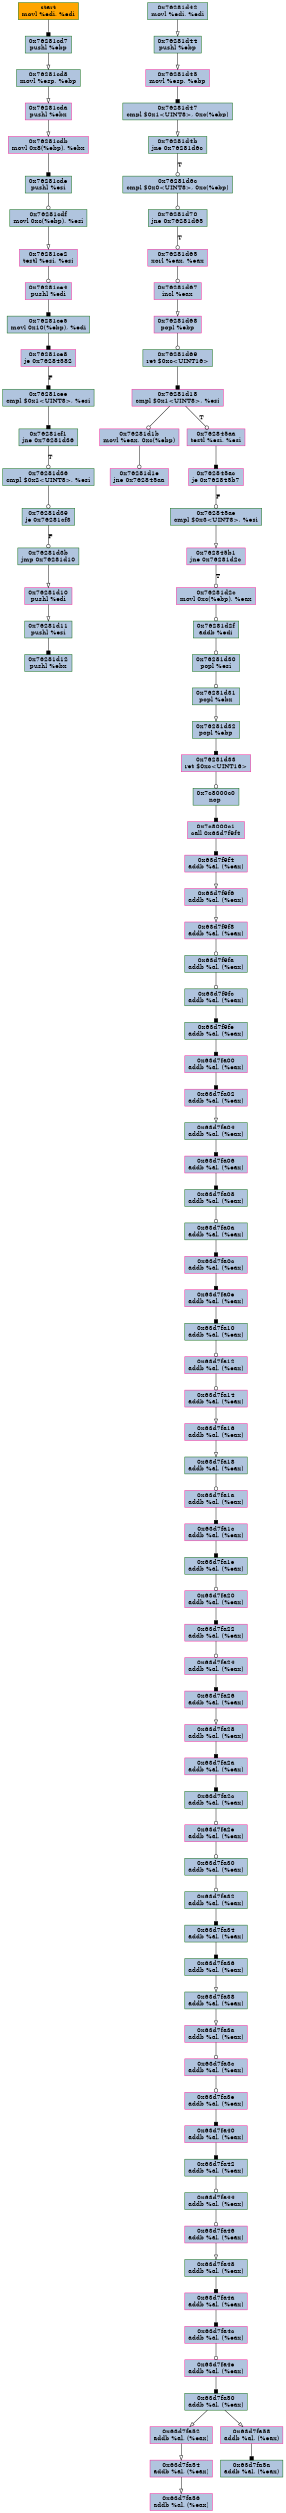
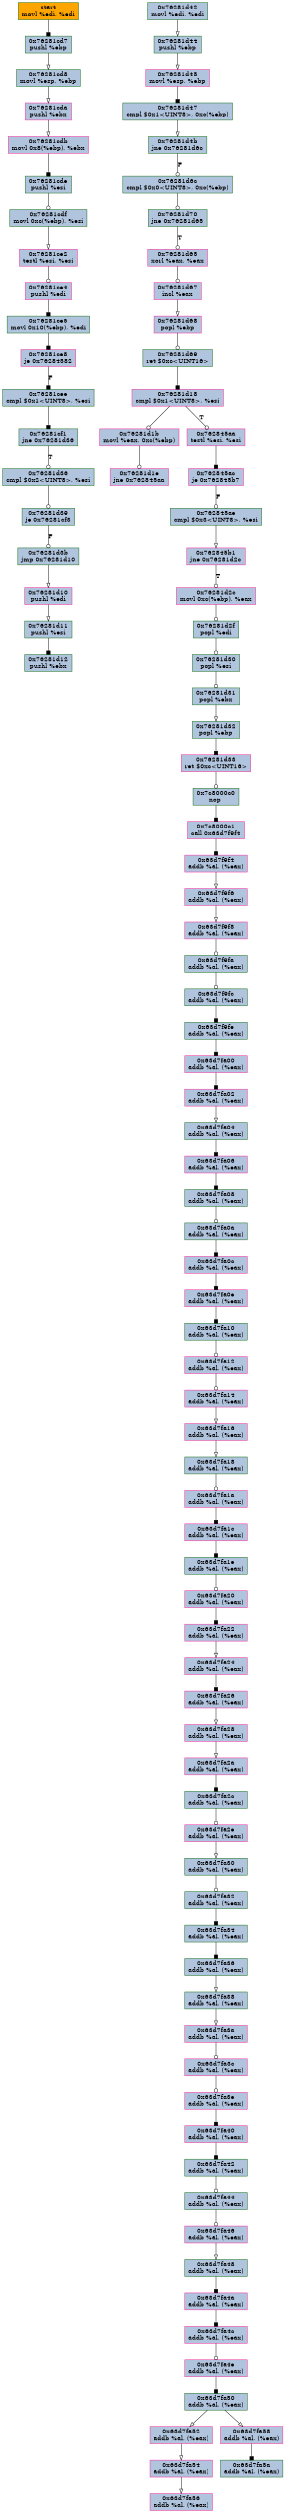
edge "0x76281d4b jne 0x76281d6c" -> "0x76281d6c cmpl $0x0<UINT8>, 0xc(%ebp)": label "T" -> "F"
node "0x76281d2f addb %edi": label "0x76281d2f addb %edi" -> "0x76281d2f popl %edi"
edge "0x63d7fa22 addb %al, (%eax)" -> "0x63d7fa24 addb %al, (%eax)": arrowhead odot -> onormal
edge "0x63d7fa28 addb %al, (%eax)" -> "0x63d7fa2a addb %al, (%eax)": arrowhead box -> onormal
edge "0x63d7fa2e addb %al, (%eax)" -> "0x63d7fa30 addb %al, (%eax)": arrowhead odot -> onormal
